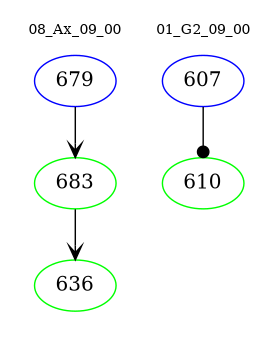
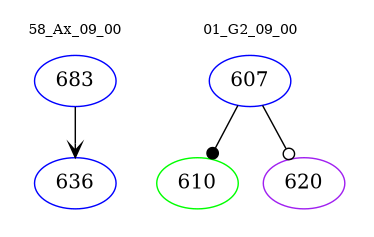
cluster "08_Ax_09_00": label "08_Ax_09_00" -> "58_Ax_09_00"
node "679": removed
node "683": color green -> blue
node "620": added
node "636": color green -> blue
